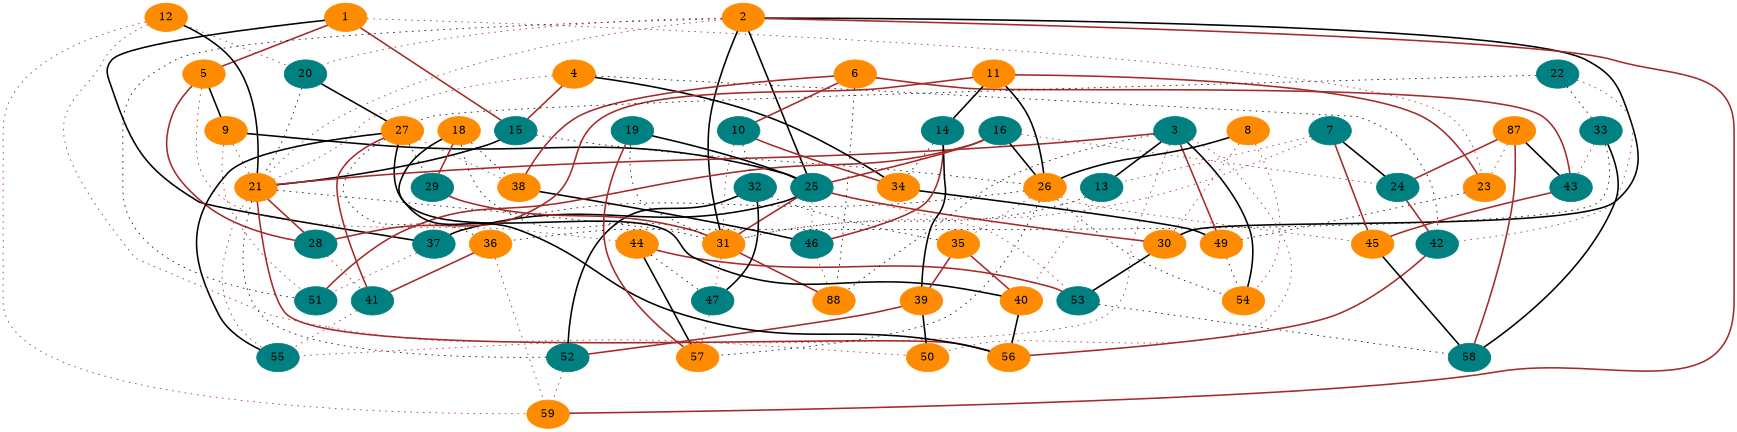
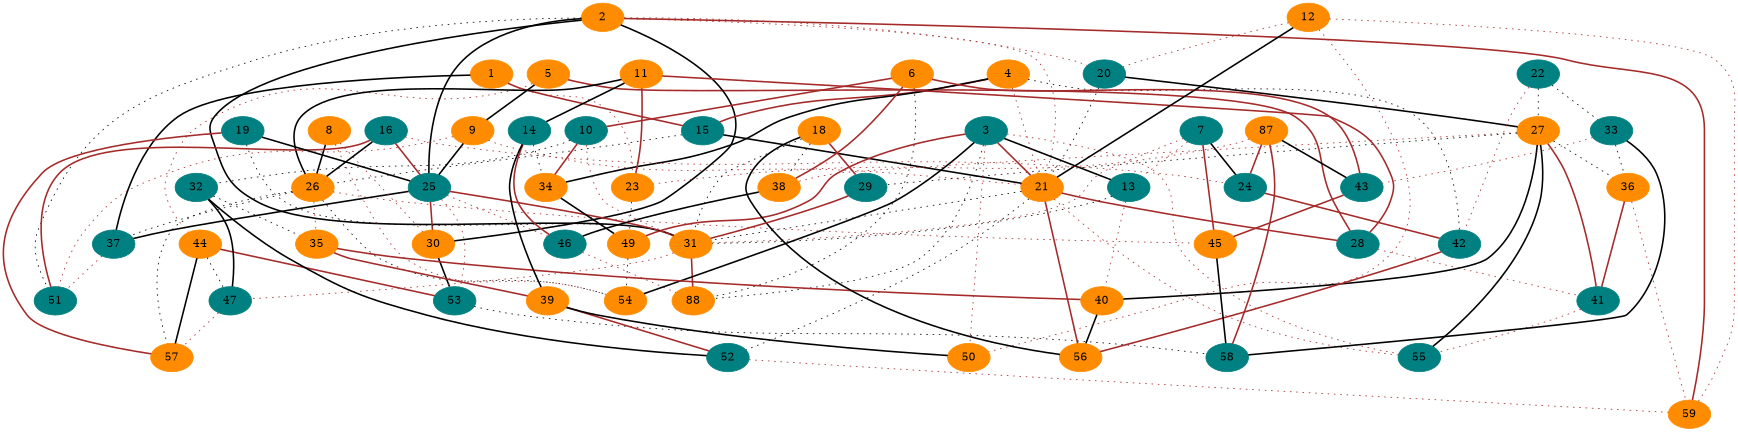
edge "1" -- "5": removed
